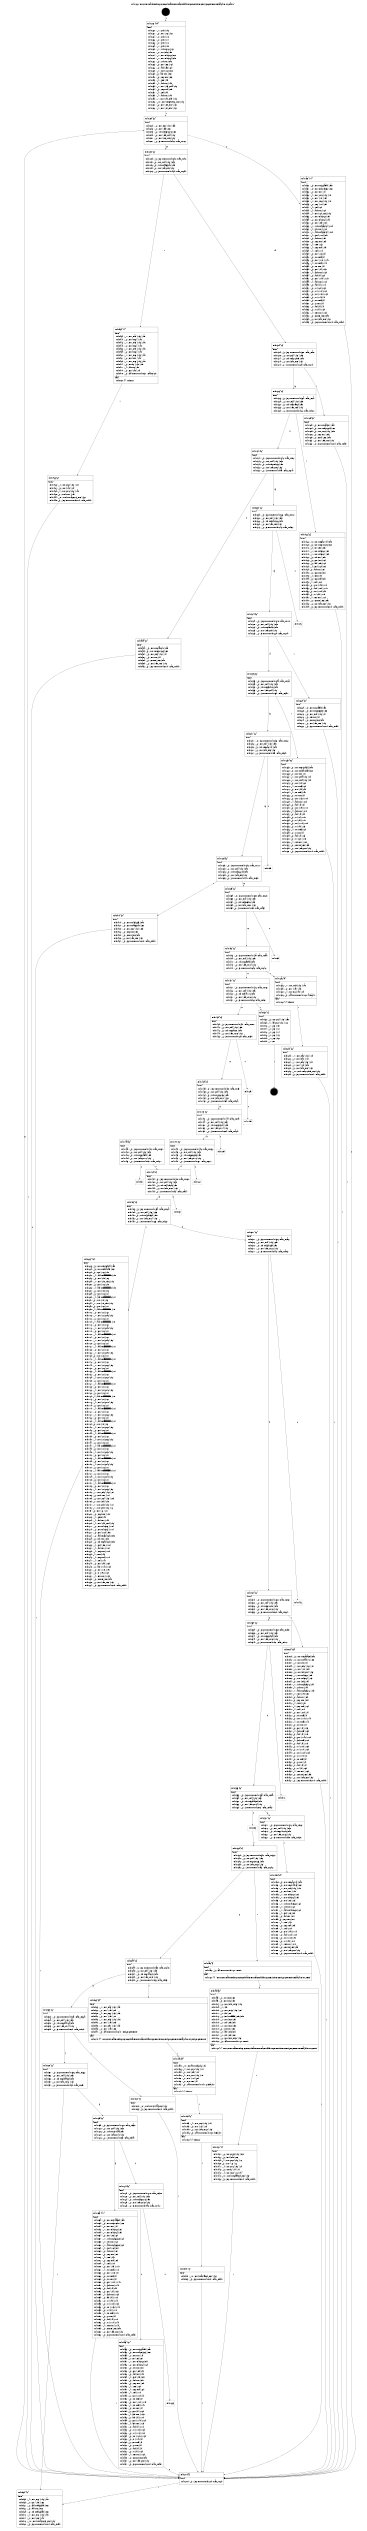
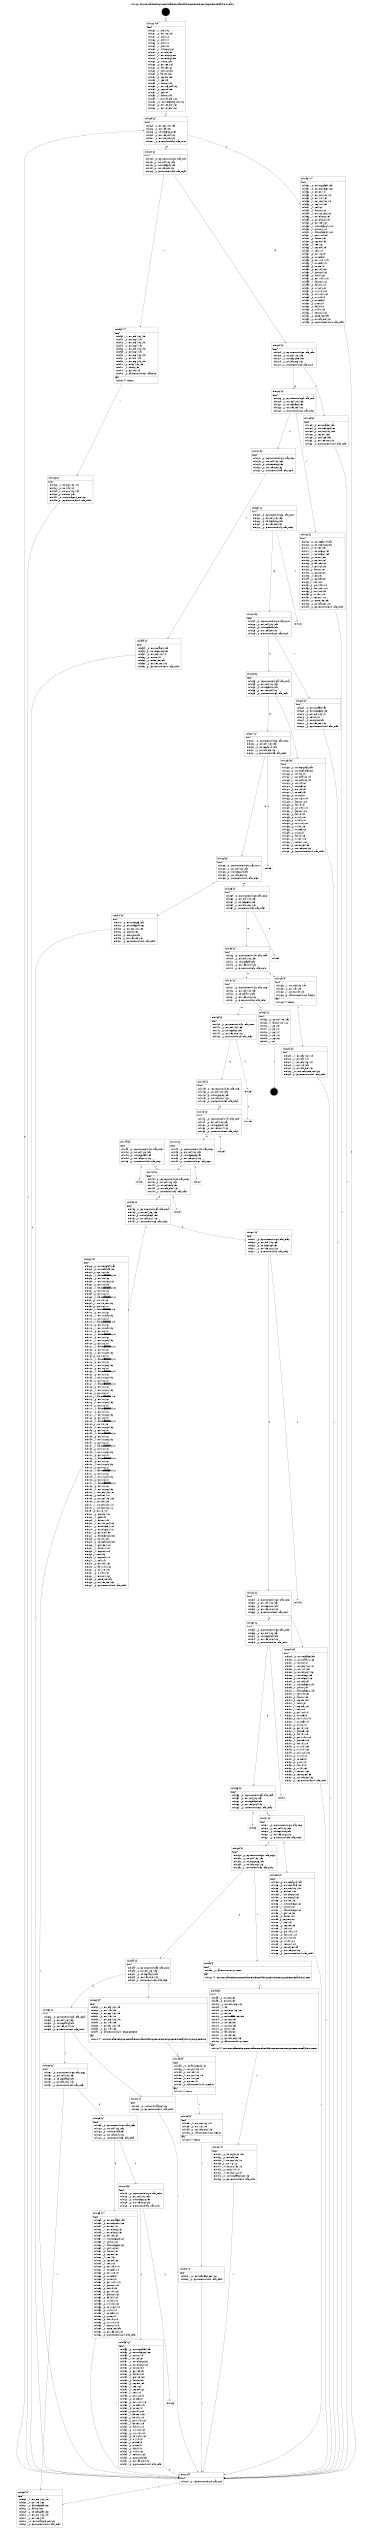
edge "0x401341 [28]" -> "0x40135d [28]": removed, label "15"
edge "0x402005" -> "0x40158d [28]": now "0x401571 [28]" -> "0x40158d [28]"
